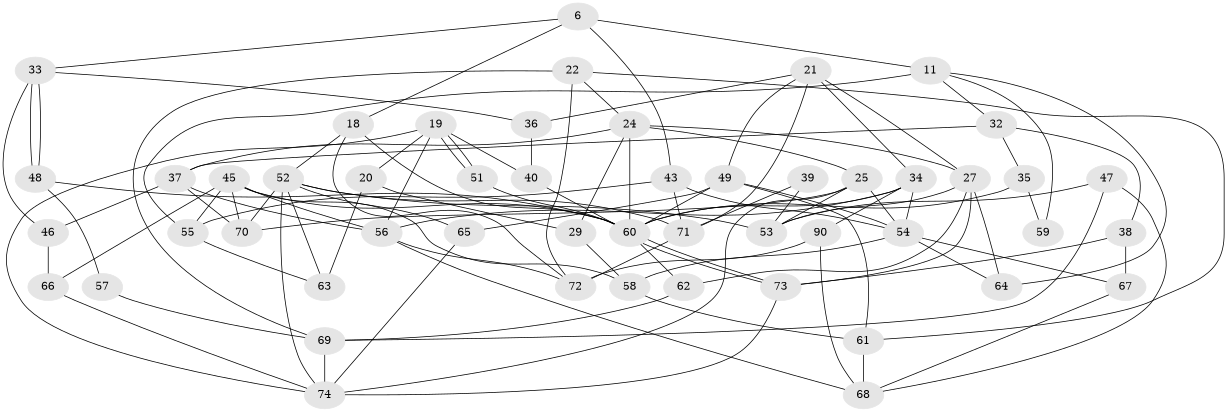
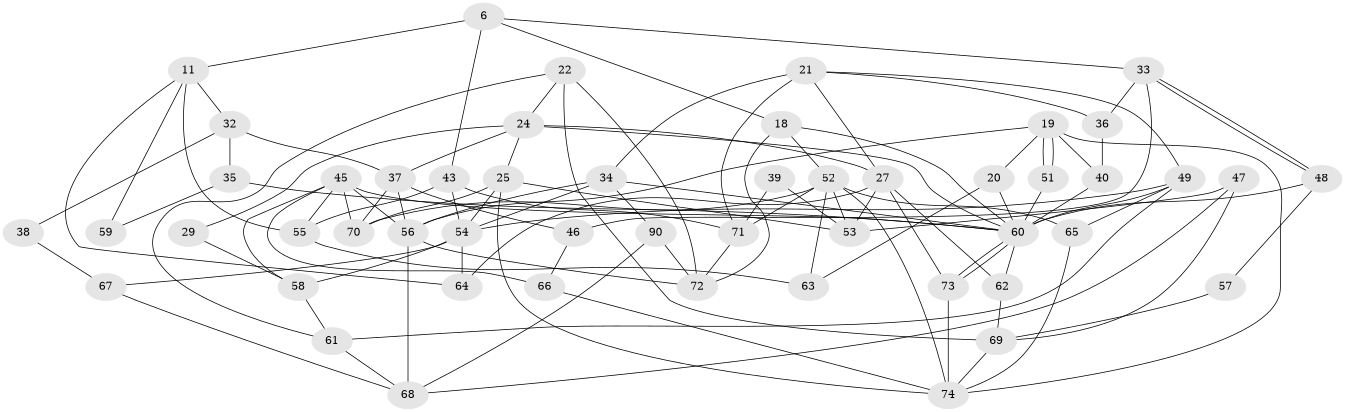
edge "20" -- "29": now "20" -- "60"
edge "38" -- "73": removed
